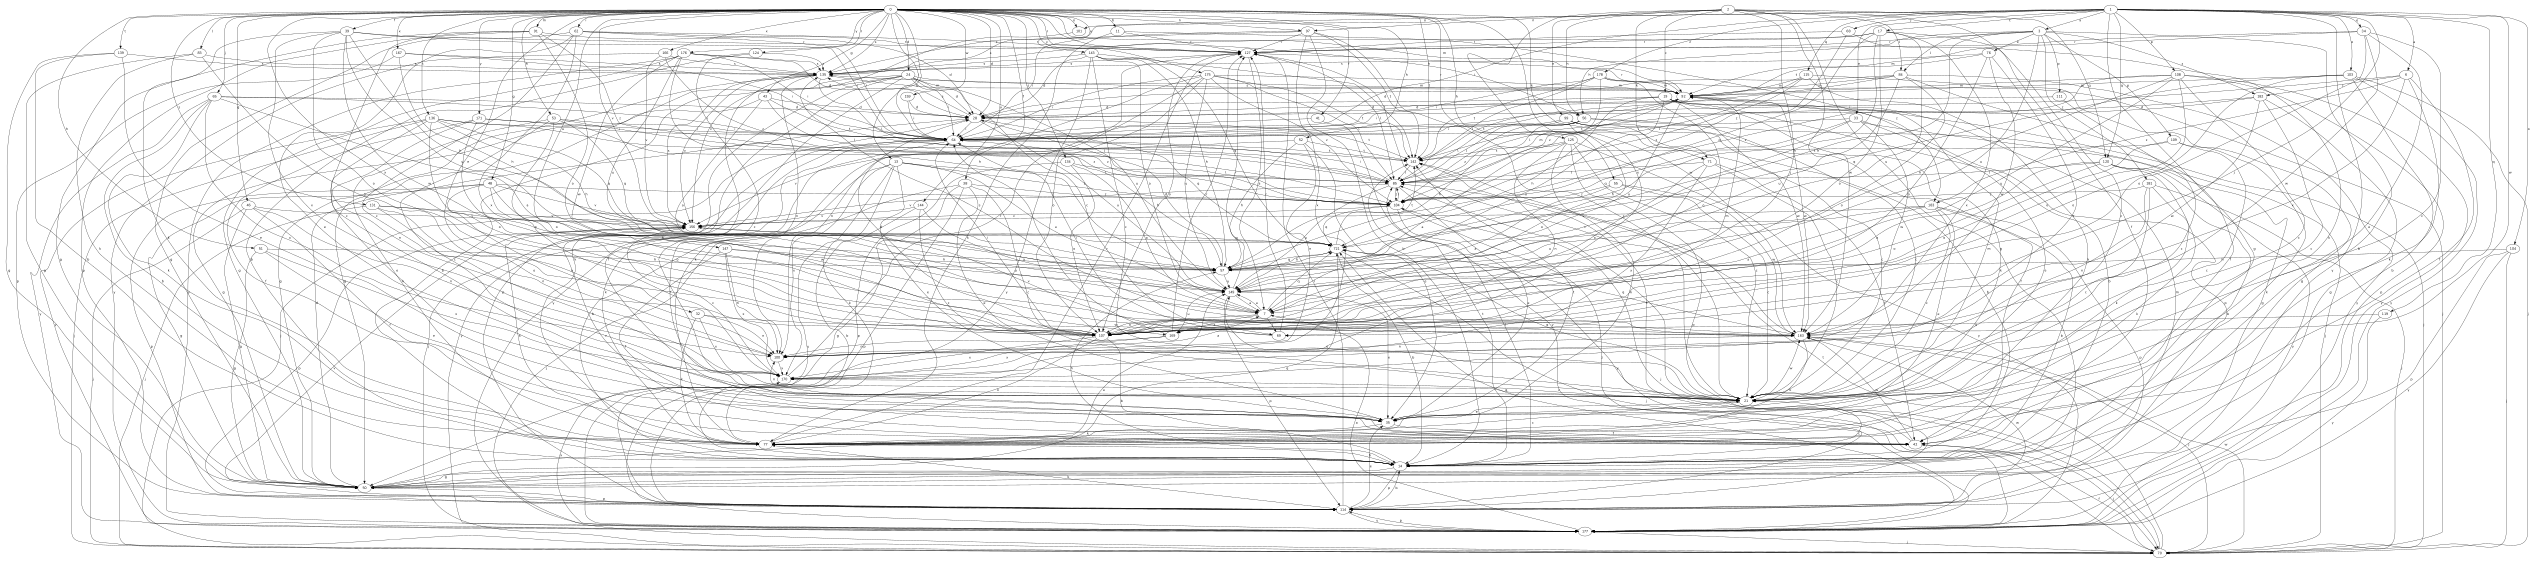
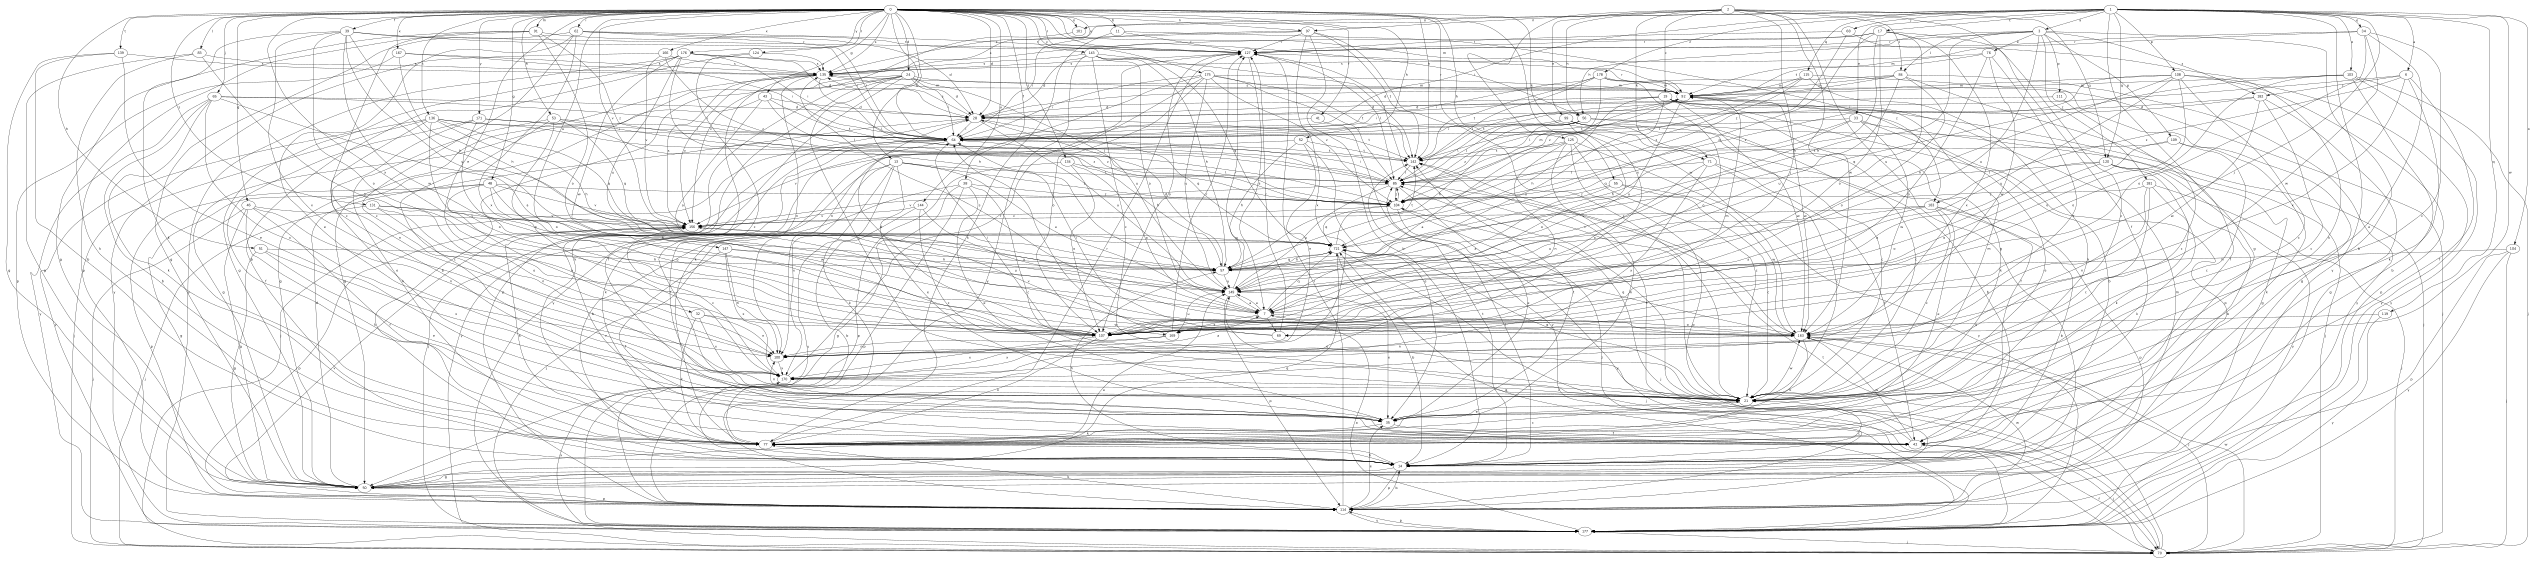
node "159": removed
edge "24" -> "69": now "24" -> "21"
edge "7" -> "107": now "7" -> "163"
edge "46" -> "77": added, label "k"
edge "107" -> "14": removed, label "b"
edge "143" -> "177": now "143" -> "114"
